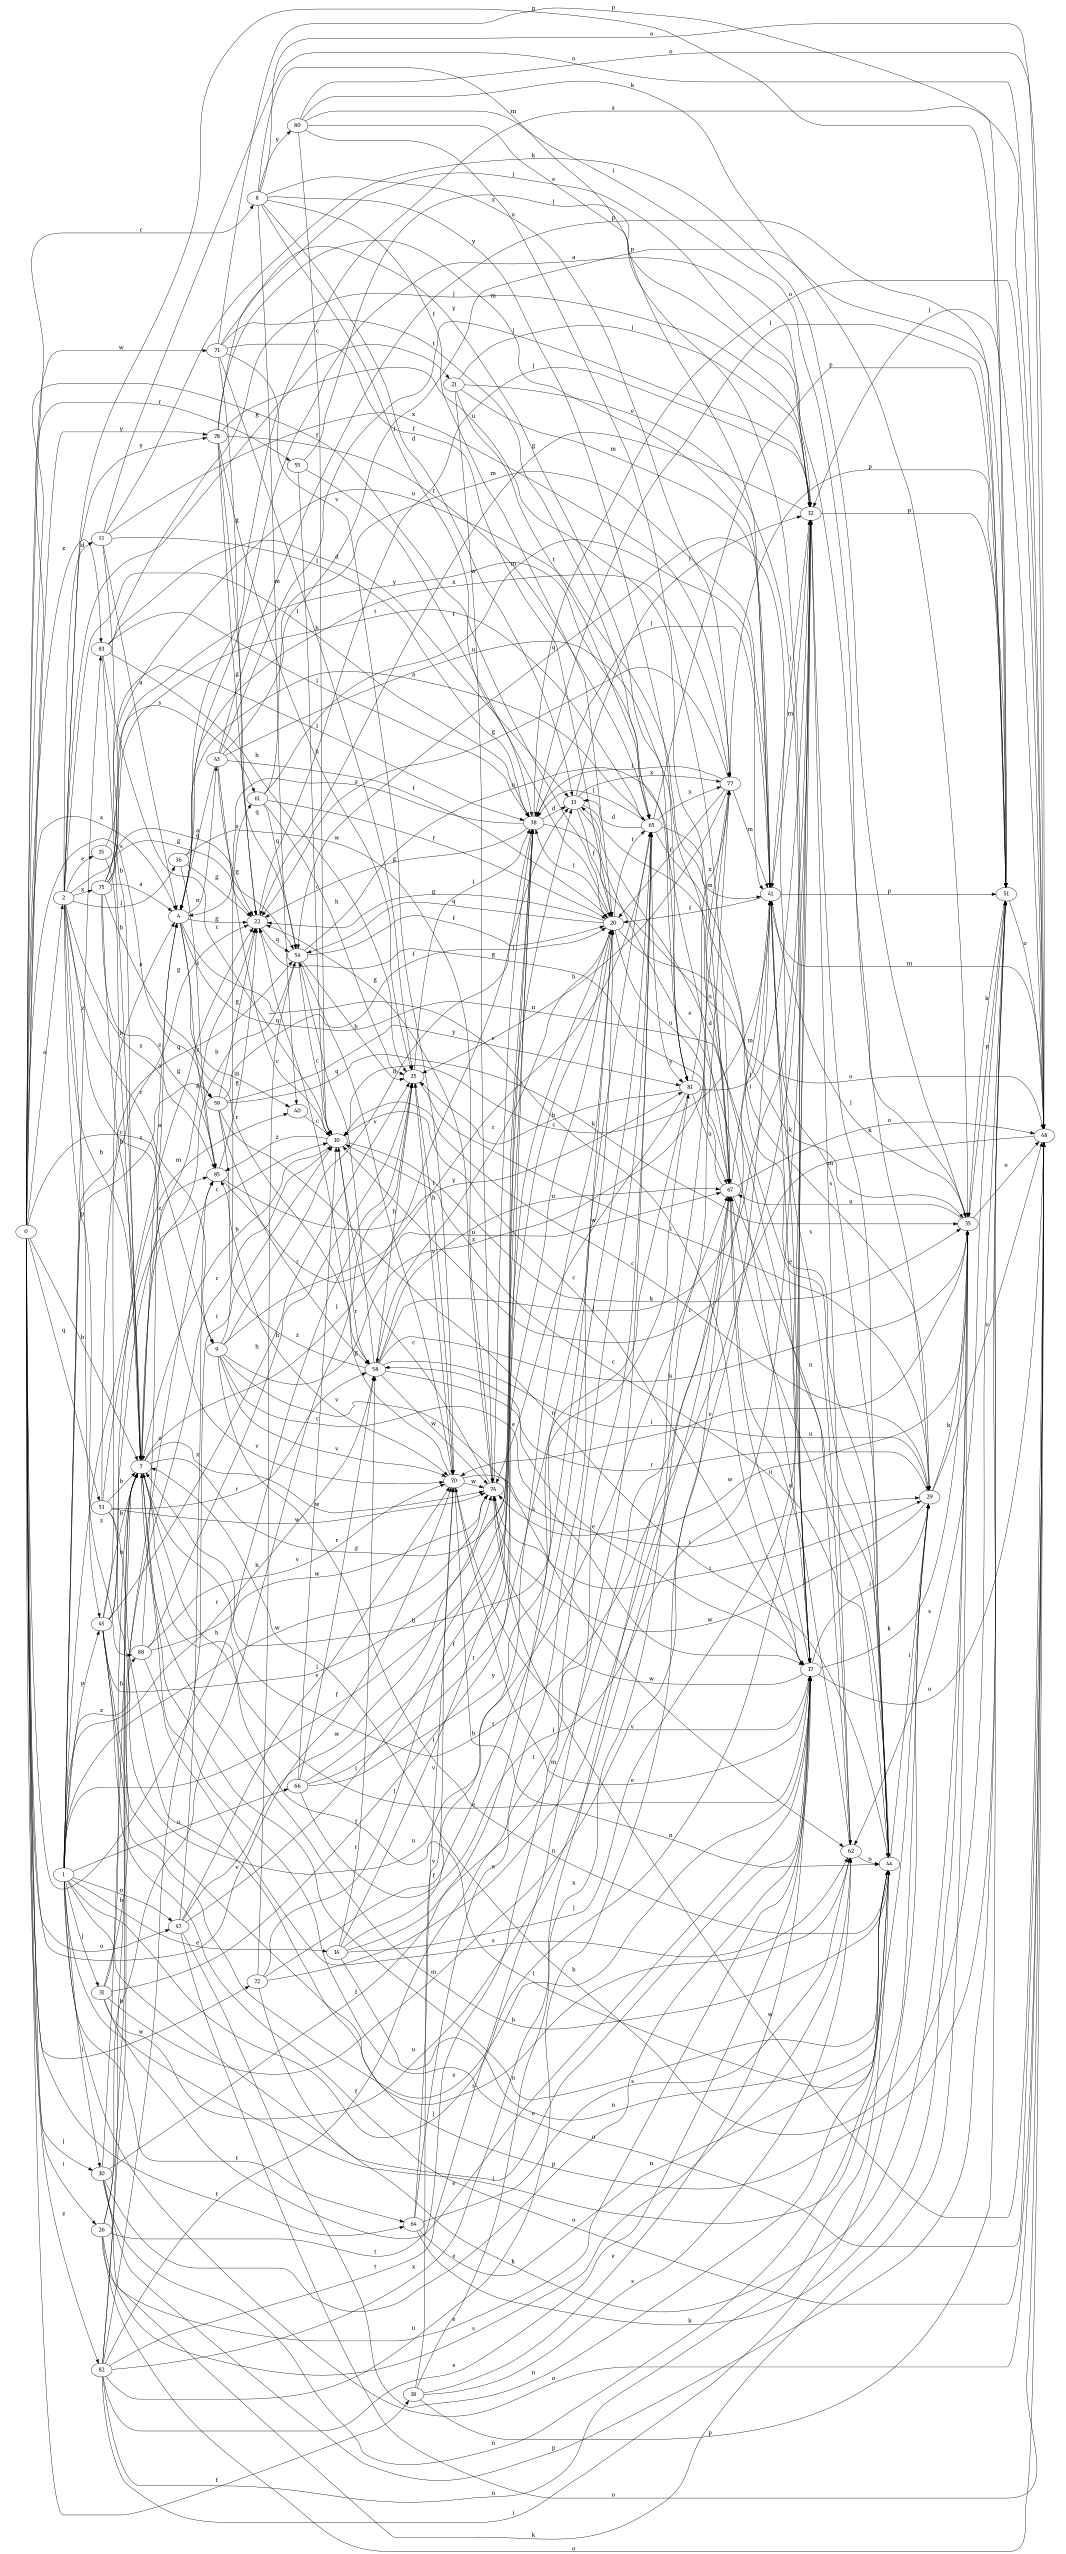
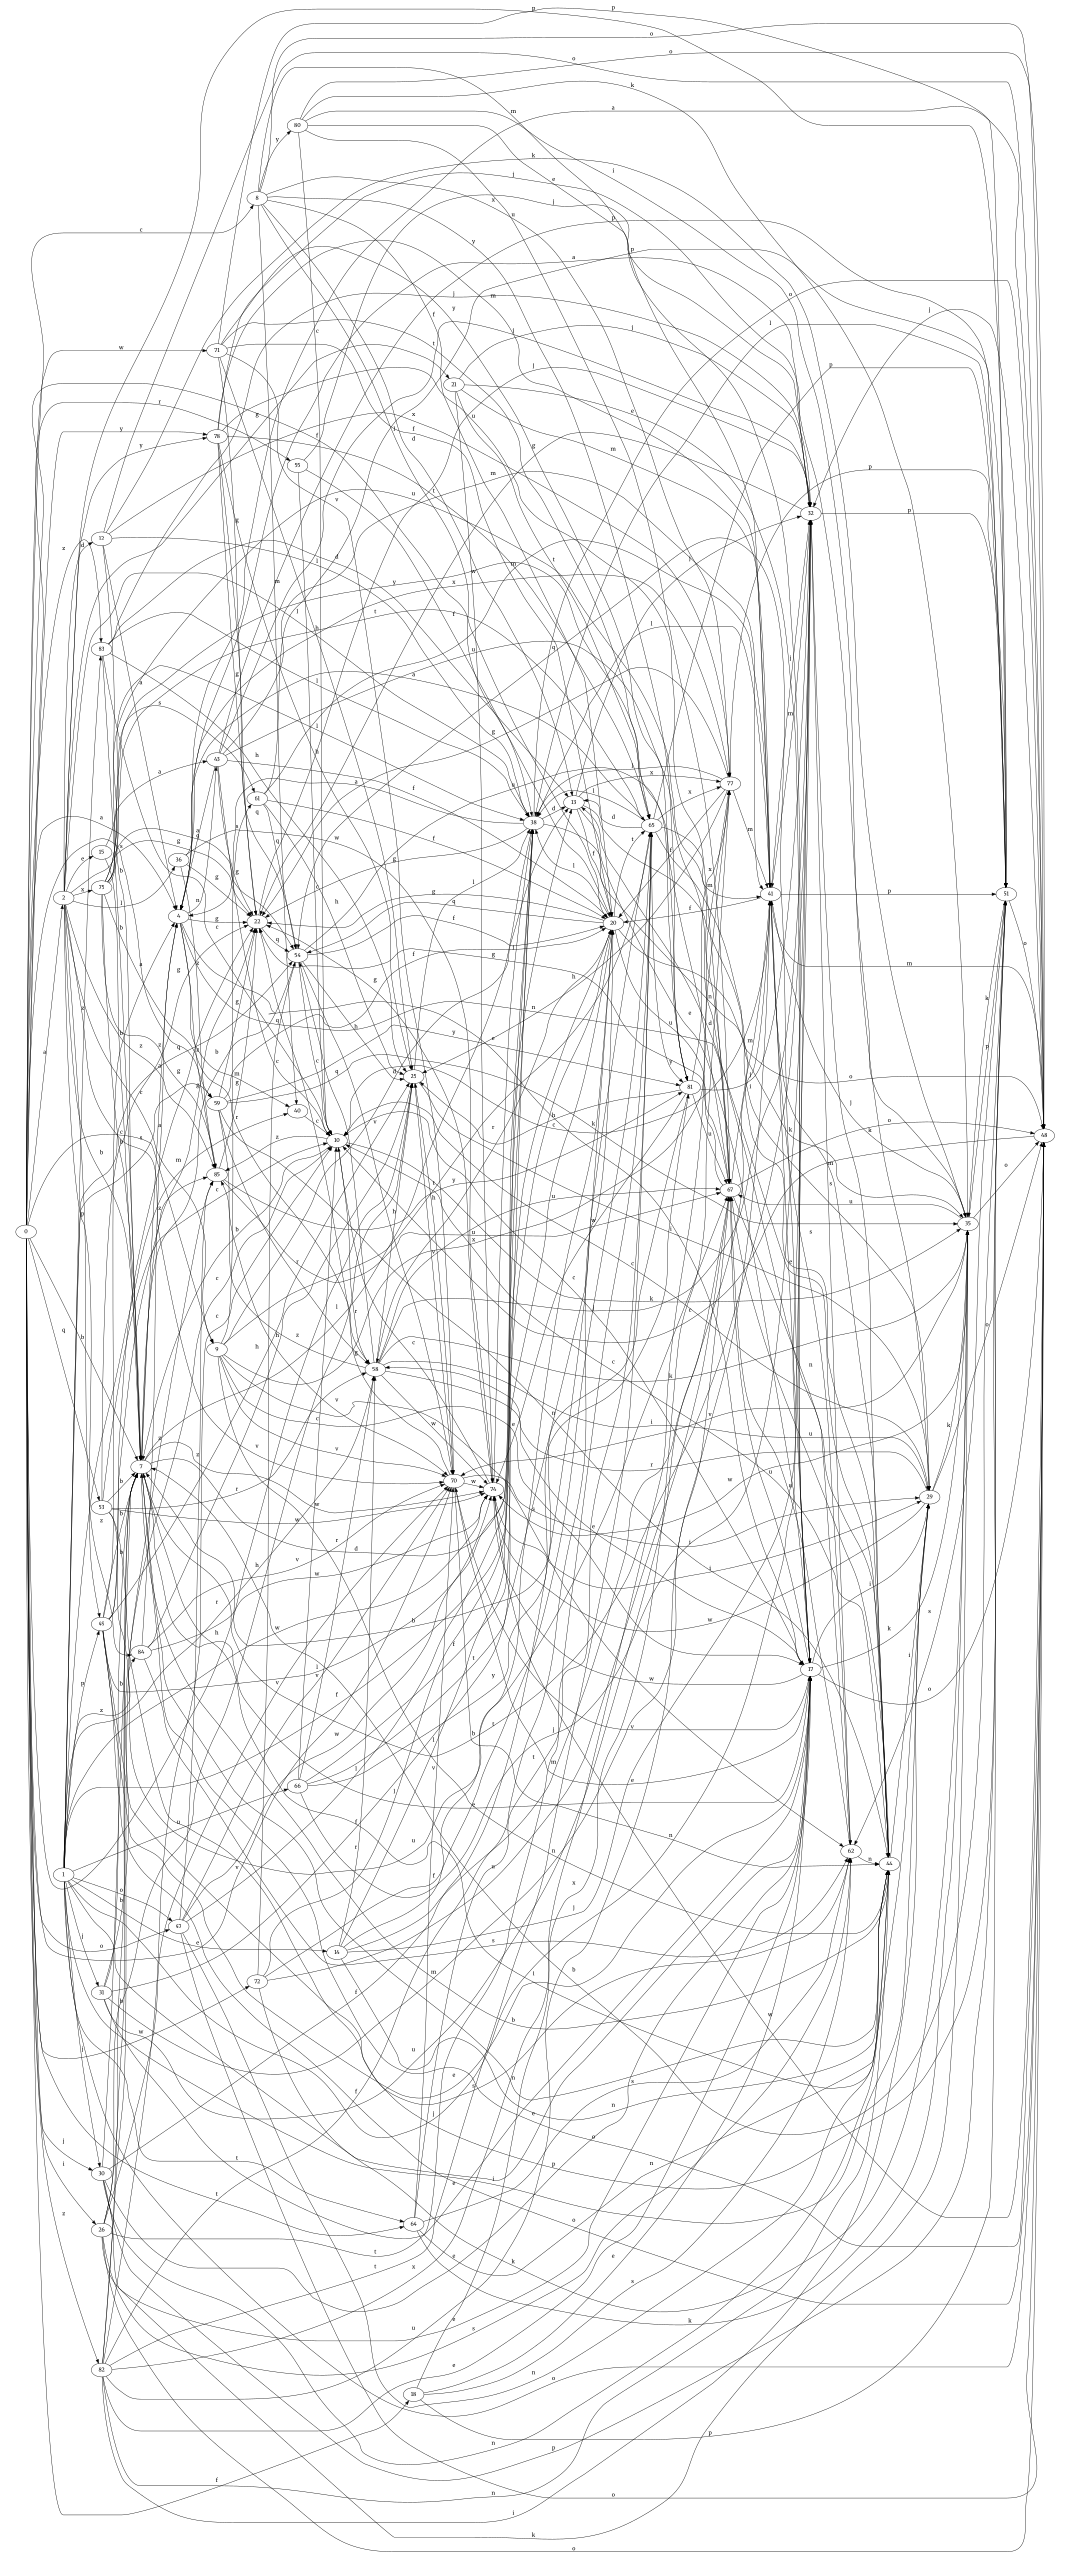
edge "75" -> "4": now "75" -> "43"
node "88": label "88" -> "84"
edge "18" -> "70": now "26" -> "70"
